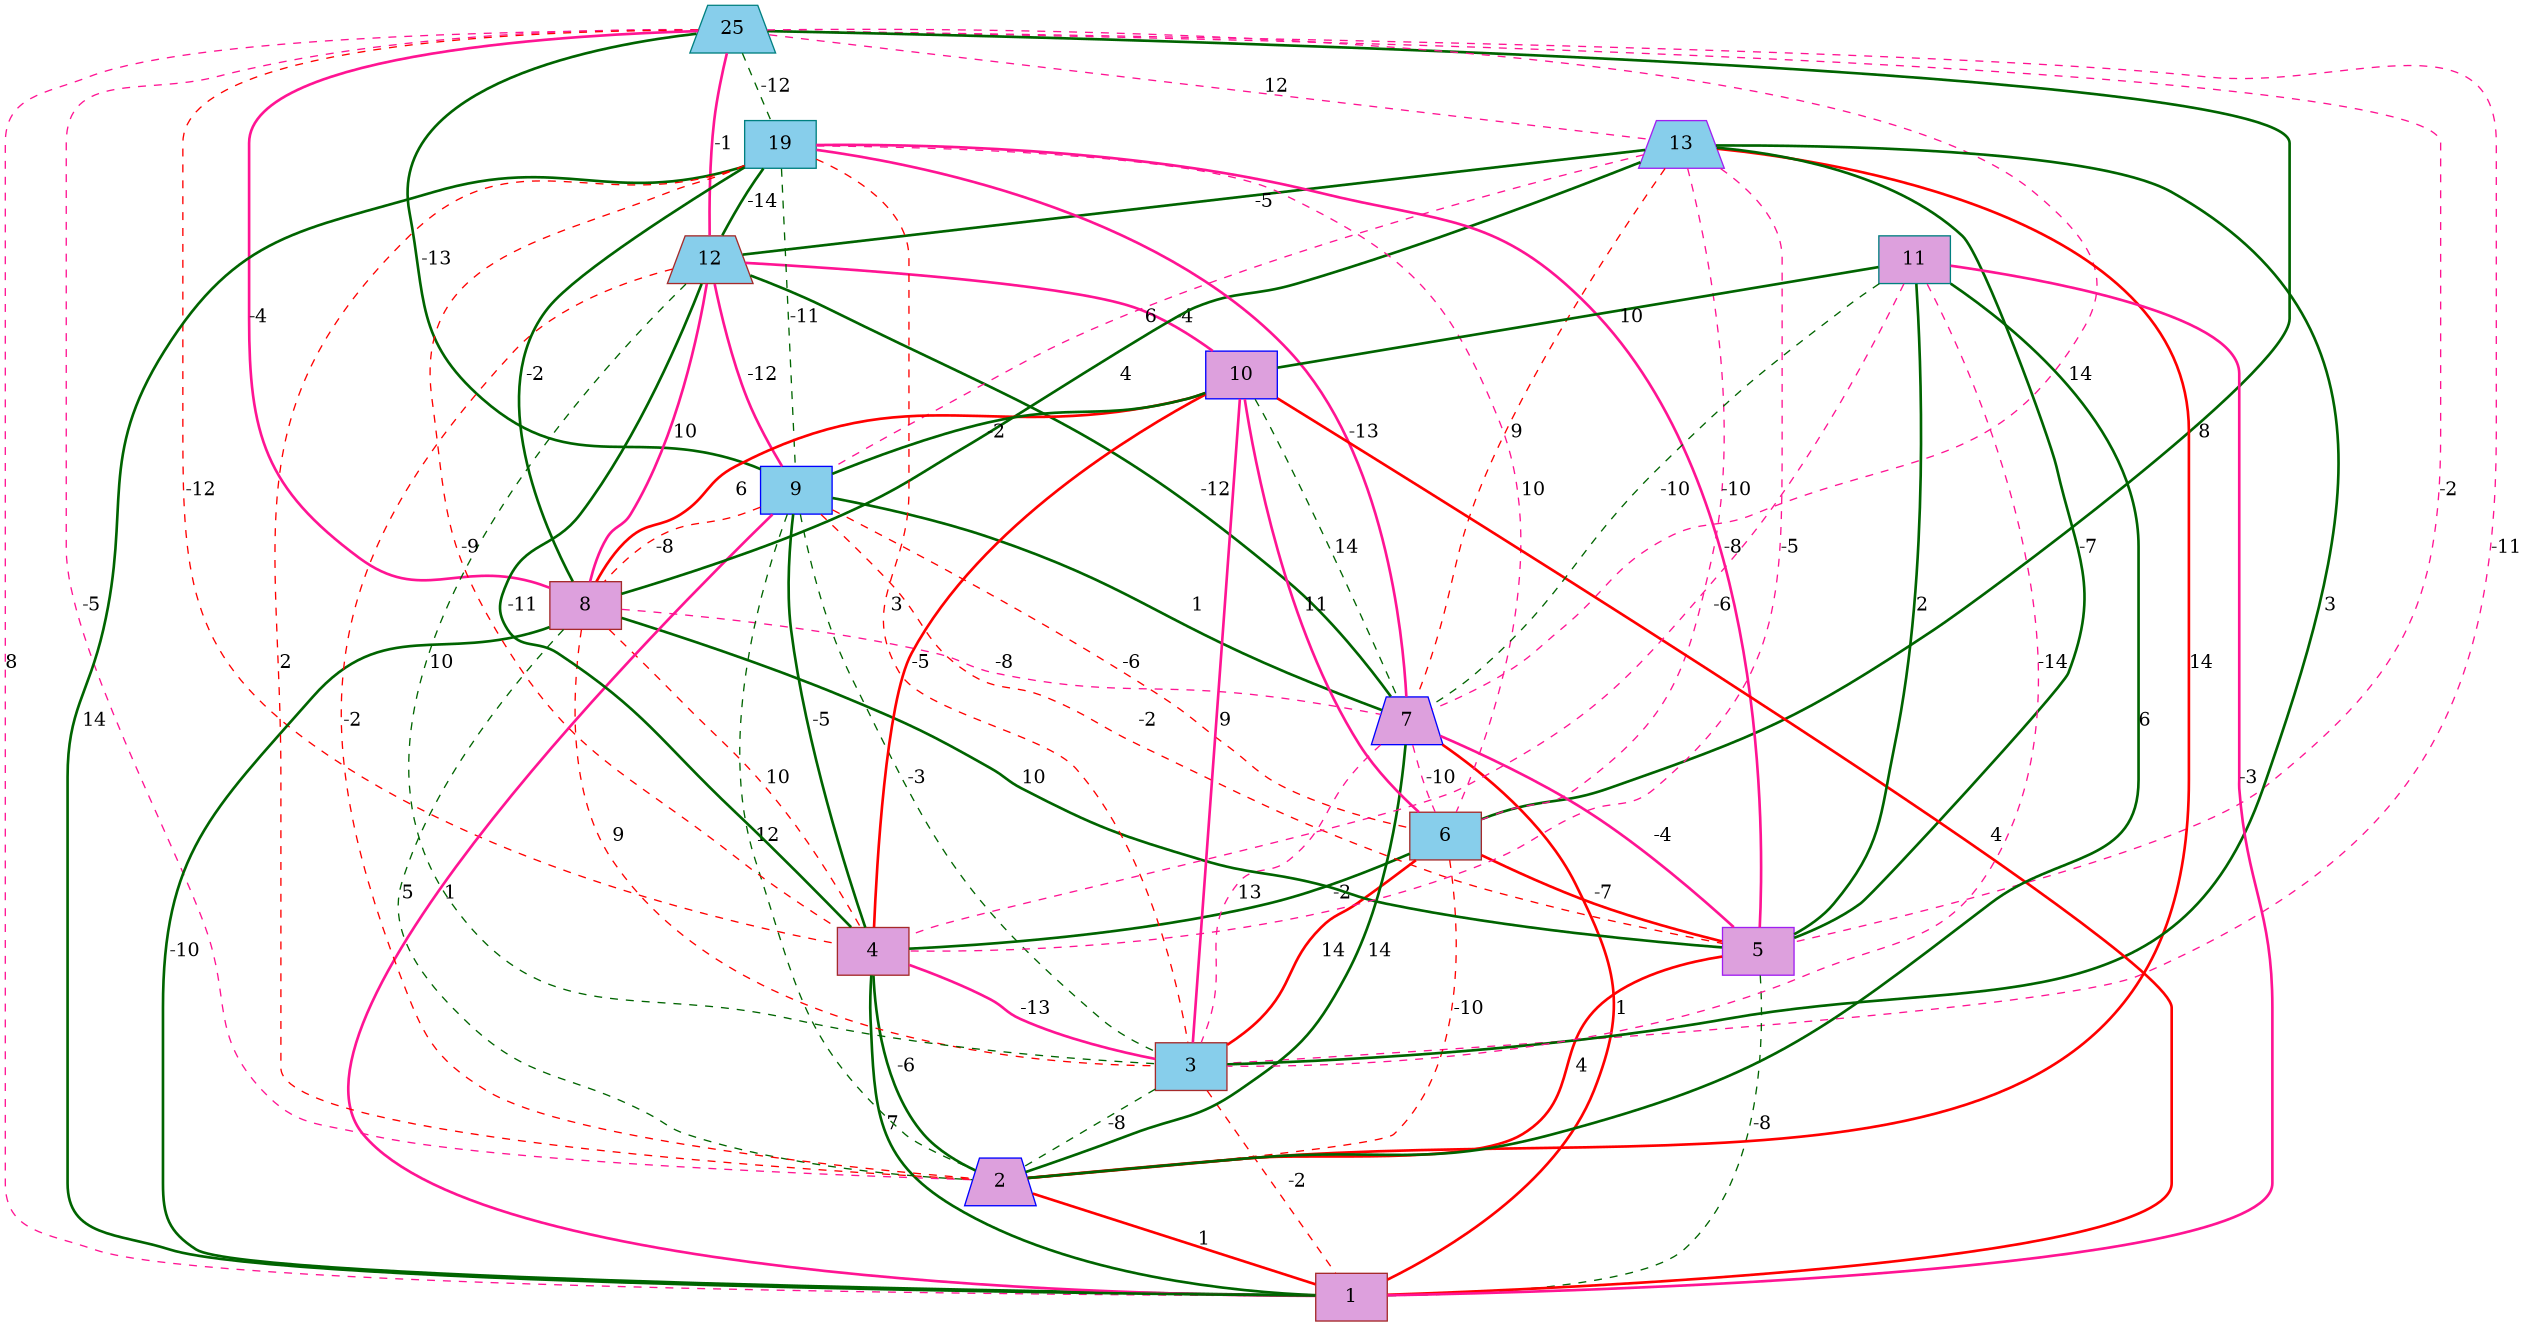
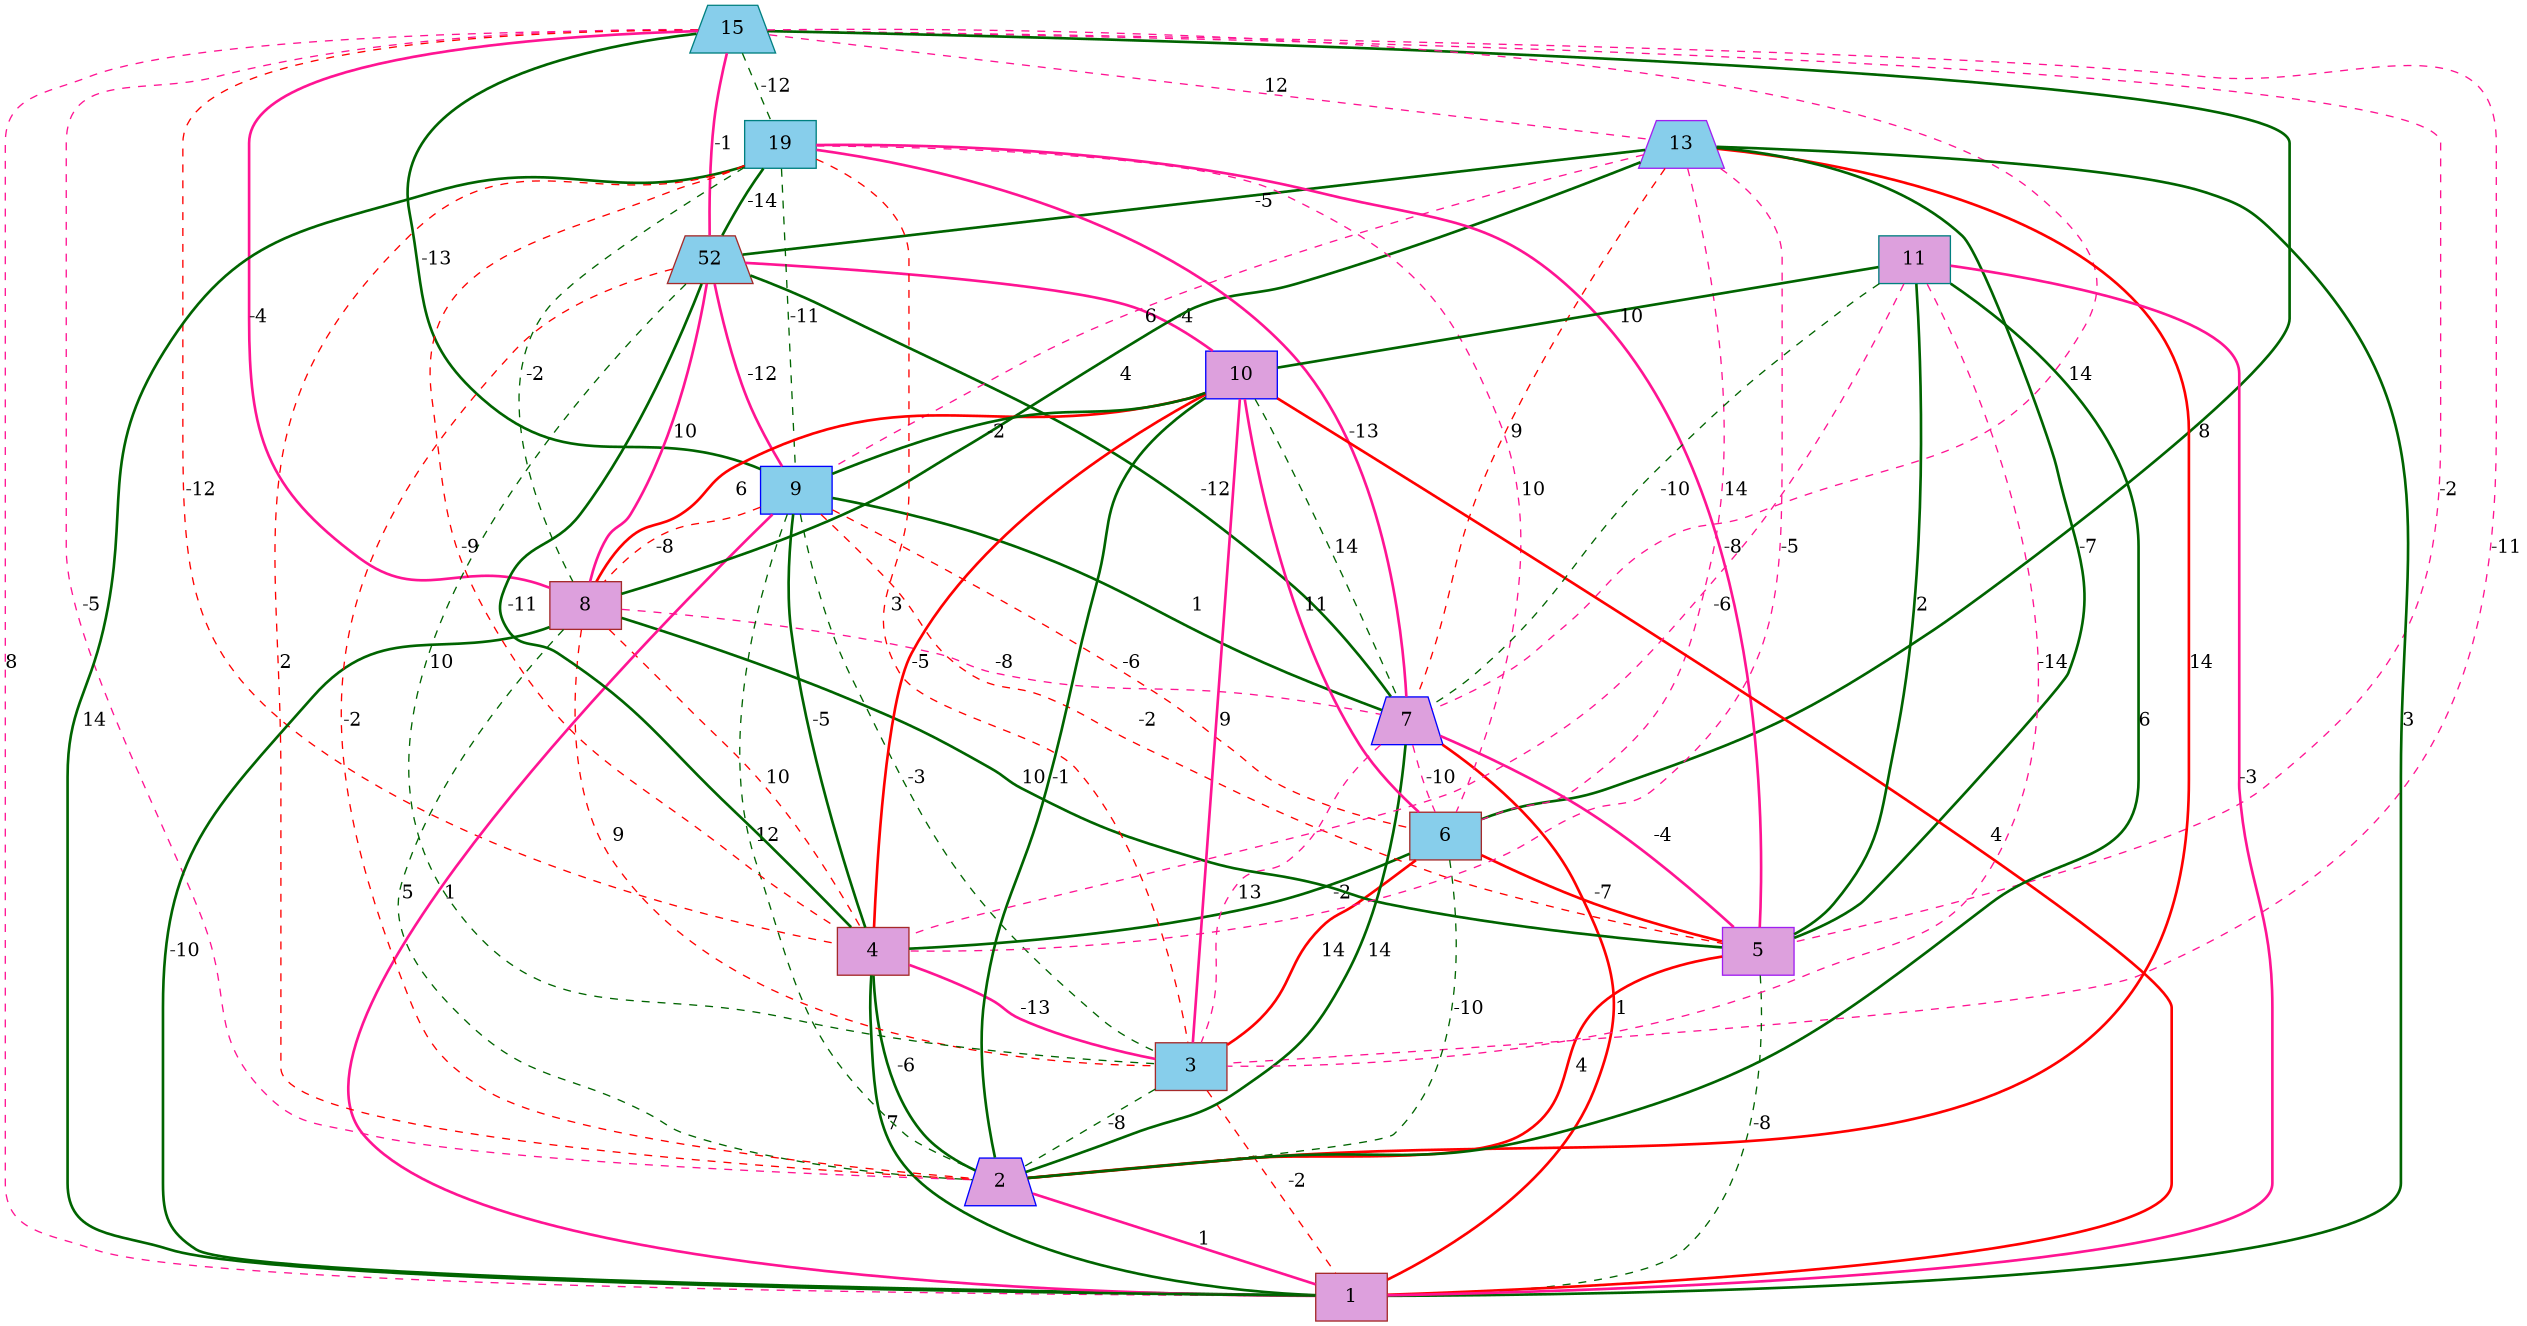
node "25": label "25" -> "15"
node "12": label "12" -> "52"
edge "19" -- "8": style bold -> dashed
edge "13" -- "6": label "-10" -> "14"
edge "13" -- "3": now "13" -- "1"
edge "10" -- "2": added, label "-1"
edge "6" -- "2": color red -> darkgreen
edge "2" -- "1": color red -> deeppink
